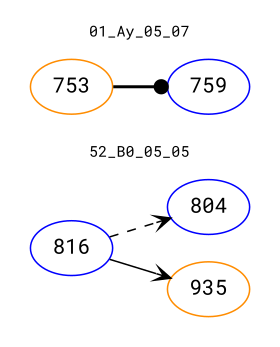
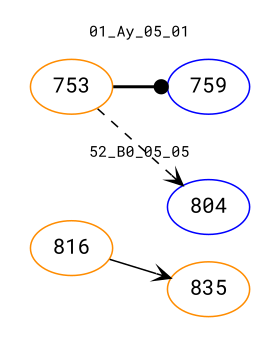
cluster "01_Ay_05_07": label "01_Ay_05_07" -> "01_Ay_05_01"
edge "816" -> "804": now "753" -> "804"
node "816": color blue -> darkorange
node "935": label "935" -> "835"
